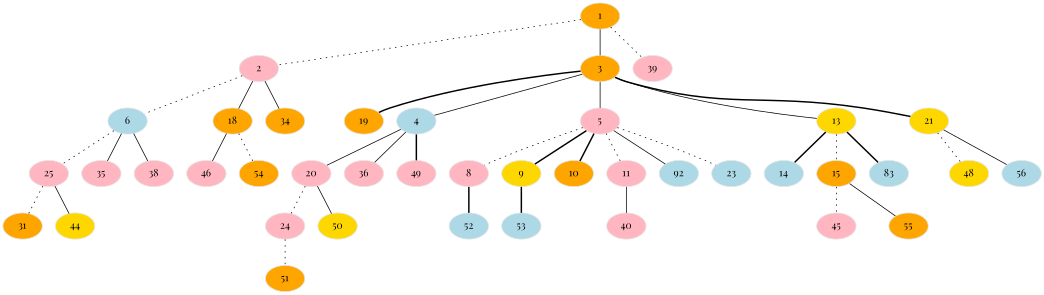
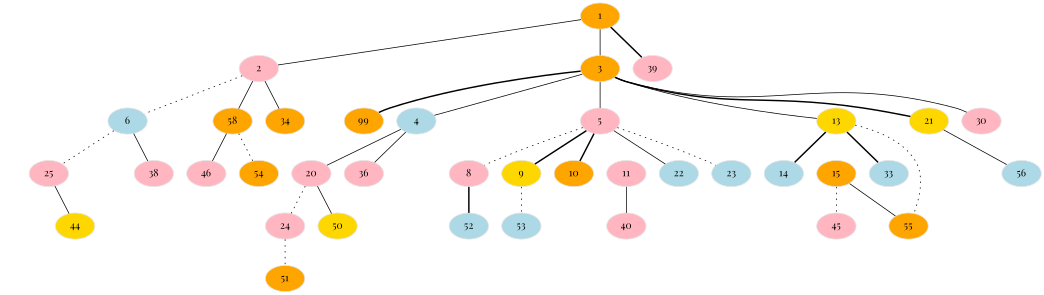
edge "1" -- "2": style dotted -> solid
edge "1" -- "39": style dotted -> bold
node "18": label "18" -> "58"
node "19": label "19" -> "99"
node "30": added
edge "5" -- "11": removed
edge "13" -- "15": now "13" -- "55"
node "35": removed
node "49": removed
node "92": label "92" -> "22"
node "83": label "83" -> "33"
node "48": removed
edge "9" -- "53": style bold -> dotted
node "31": removed
